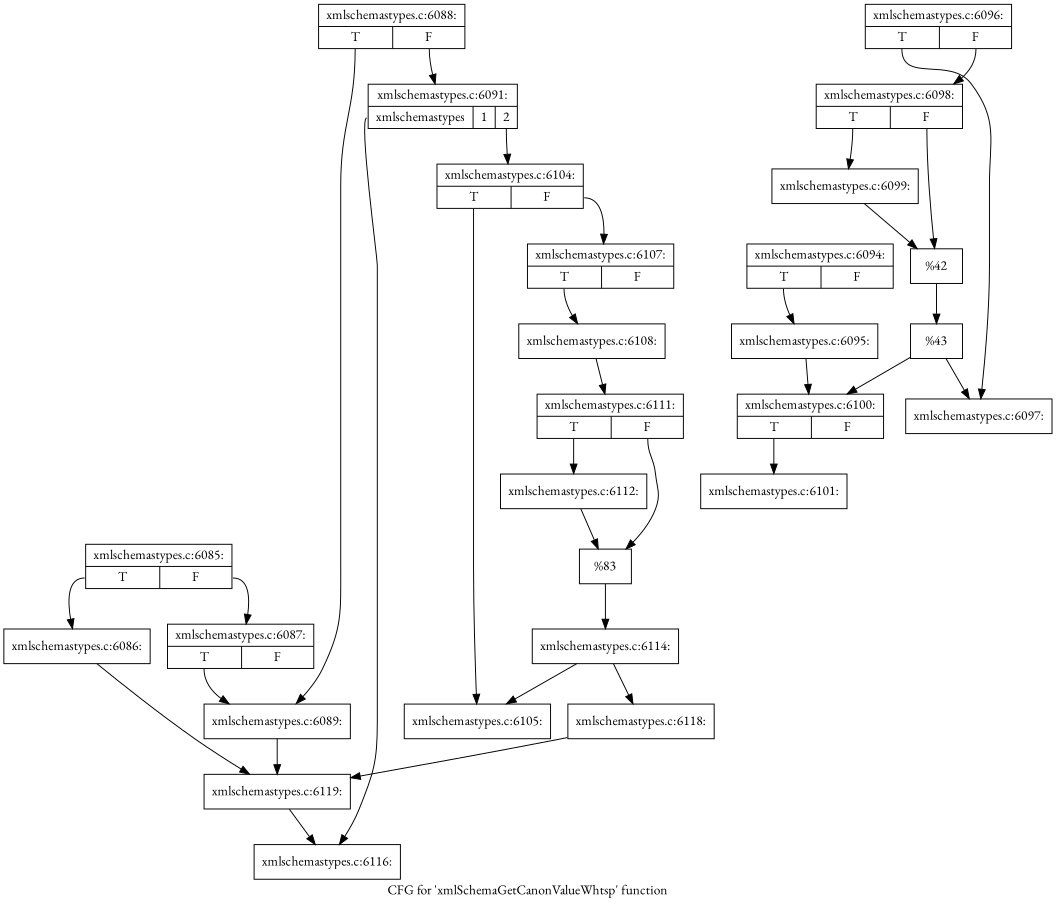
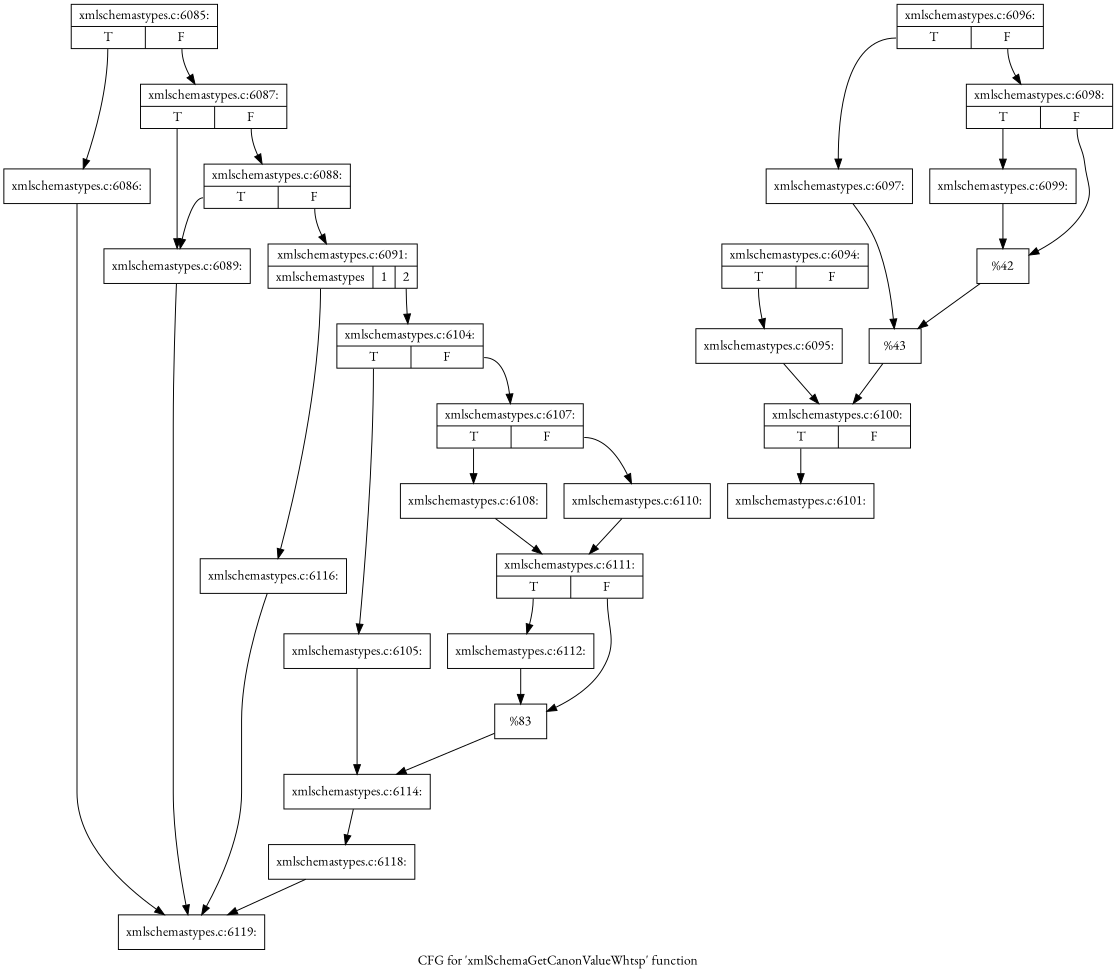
edge "xmlschemastypes.c:6087:" -> "xmlschemastypes.c:6088:": added
edge "%43" -> "xmlschemastypes.c:6097:": reversed
node "xmlschemastypes.c:6110:": added
edge "xmlschemastypes.c:6114:" -> "xmlschemastypes.c:6105:": reversed
edge "xmlschemastypes.c:6119:" -> "xmlschemastypes.c:6116:": reversed
